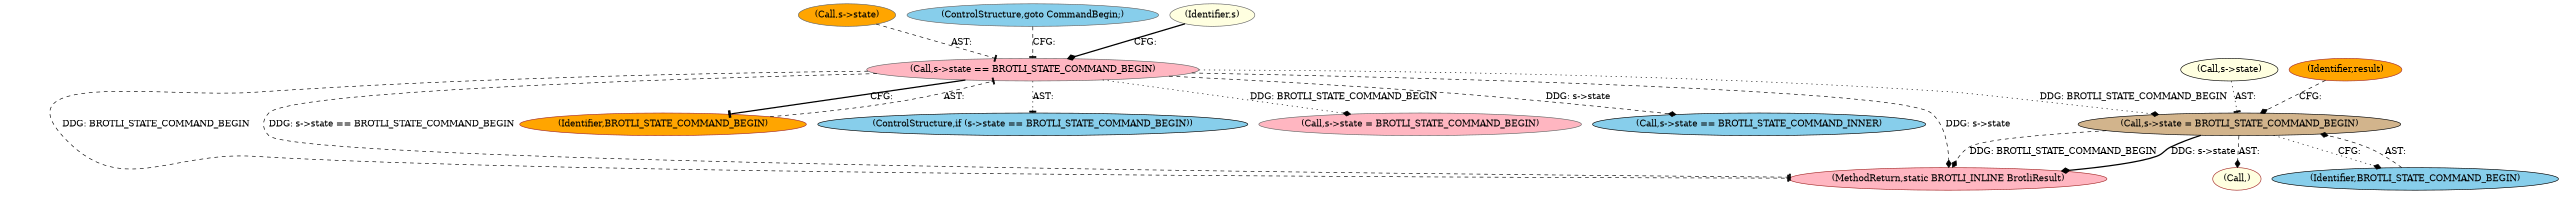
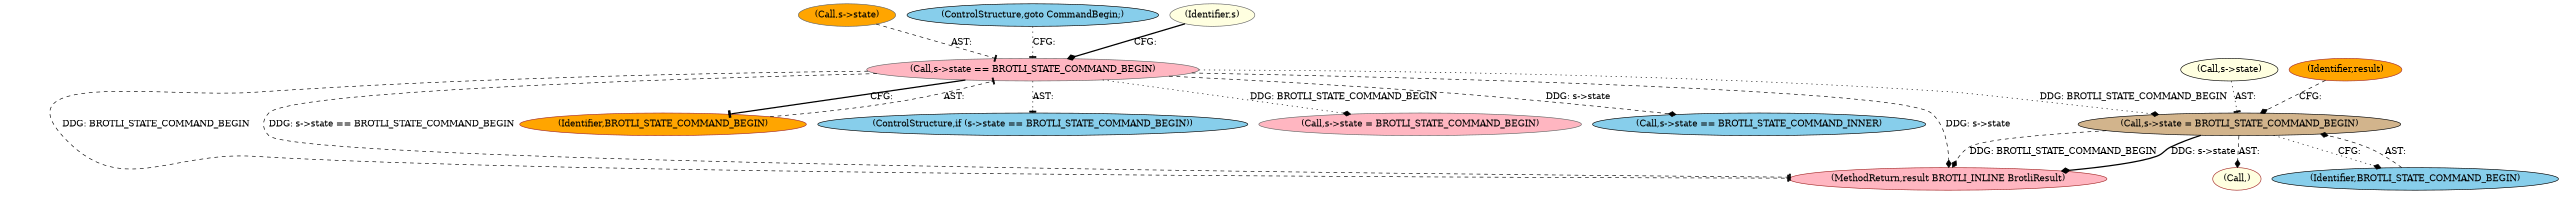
node "(ControlStructure,goto CommandBegin;)": color gray40 -> black
edge "(ControlStructure,goto CommandBegin;)" -> "(Call,s->state == BROTLI_STATE_COMMAND_BEGIN)": style dashed -> dotted
node "(MethodReturn,static BROTLI_INLINE BrotliResult)": label "(MethodReturn,static BROTLI_INLINE BrotliResult)" -> "(MethodReturn,result BROTLI_INLINE BrotliResult)"
